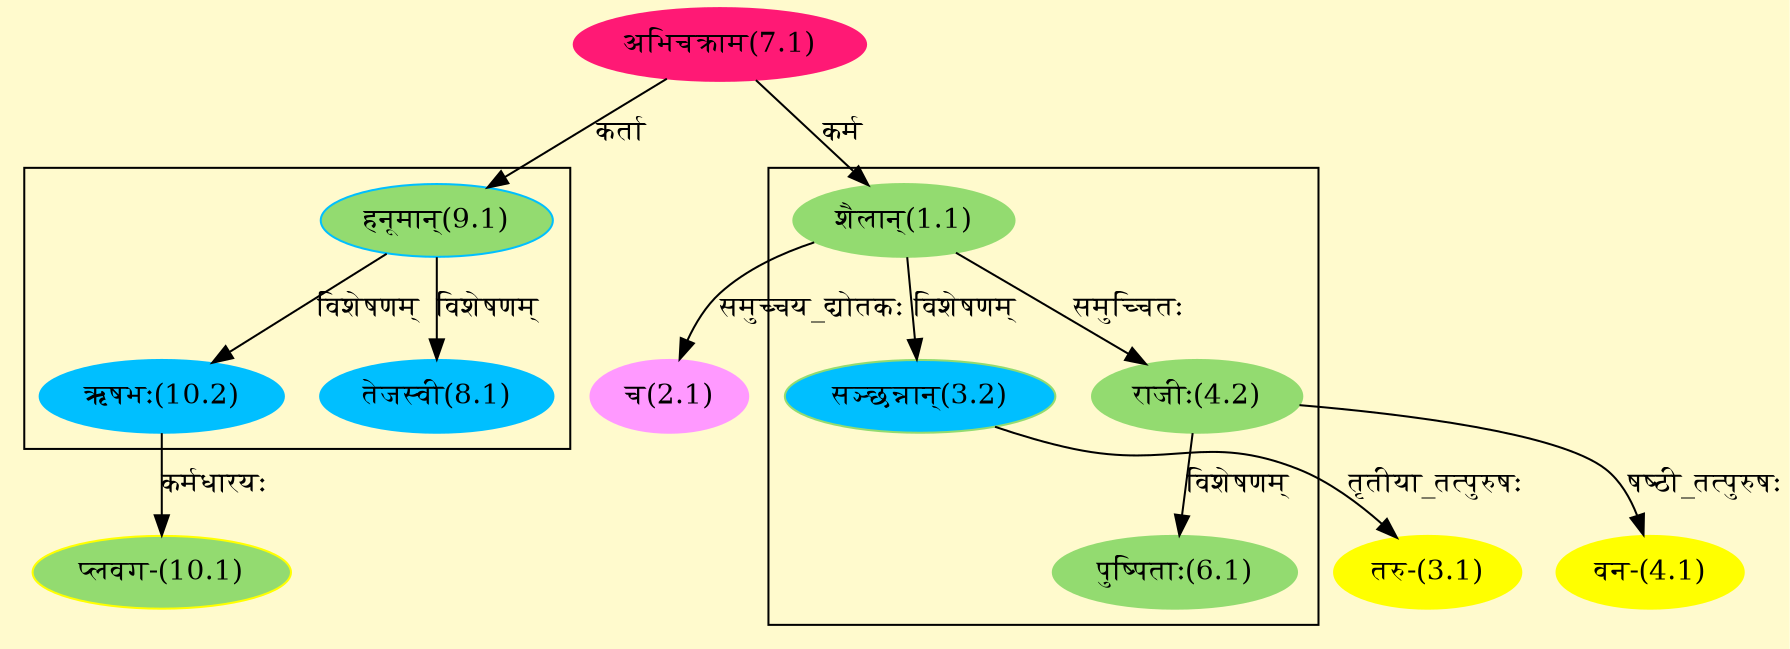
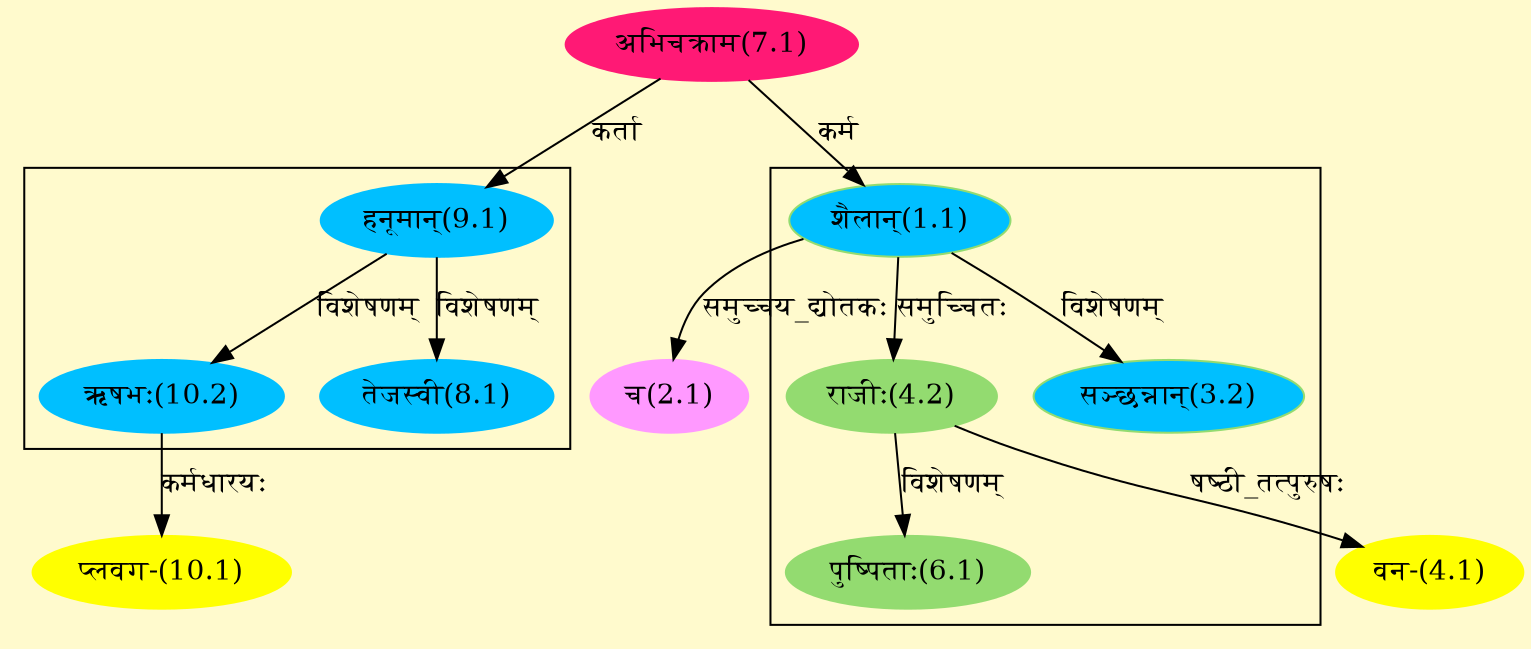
node "हनूमान्(9.1)": fillcolor #93db70 -> #00bfff
node "शैलान्(1.1)": fillcolor #93db70 -> #00bfff
node "प्लवग-(10.1)": fillcolor #93db70 -> #ffff00
node "तरु-(3.1)": removed
